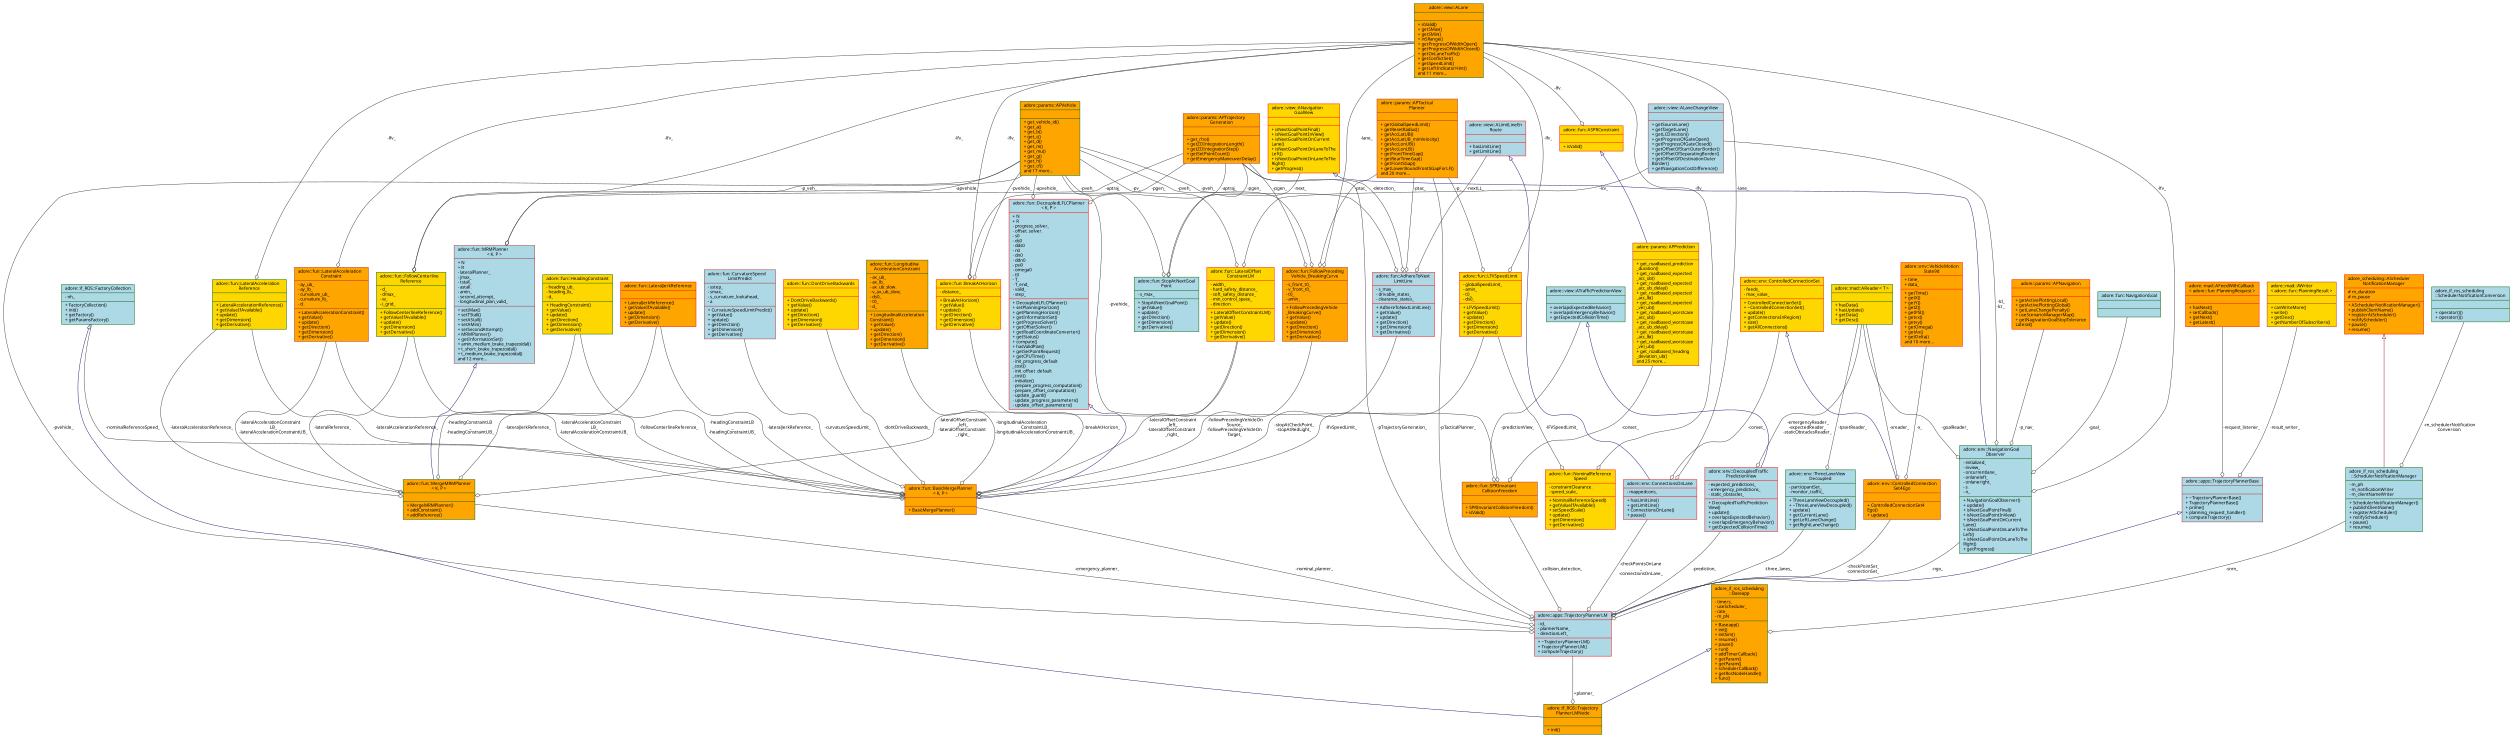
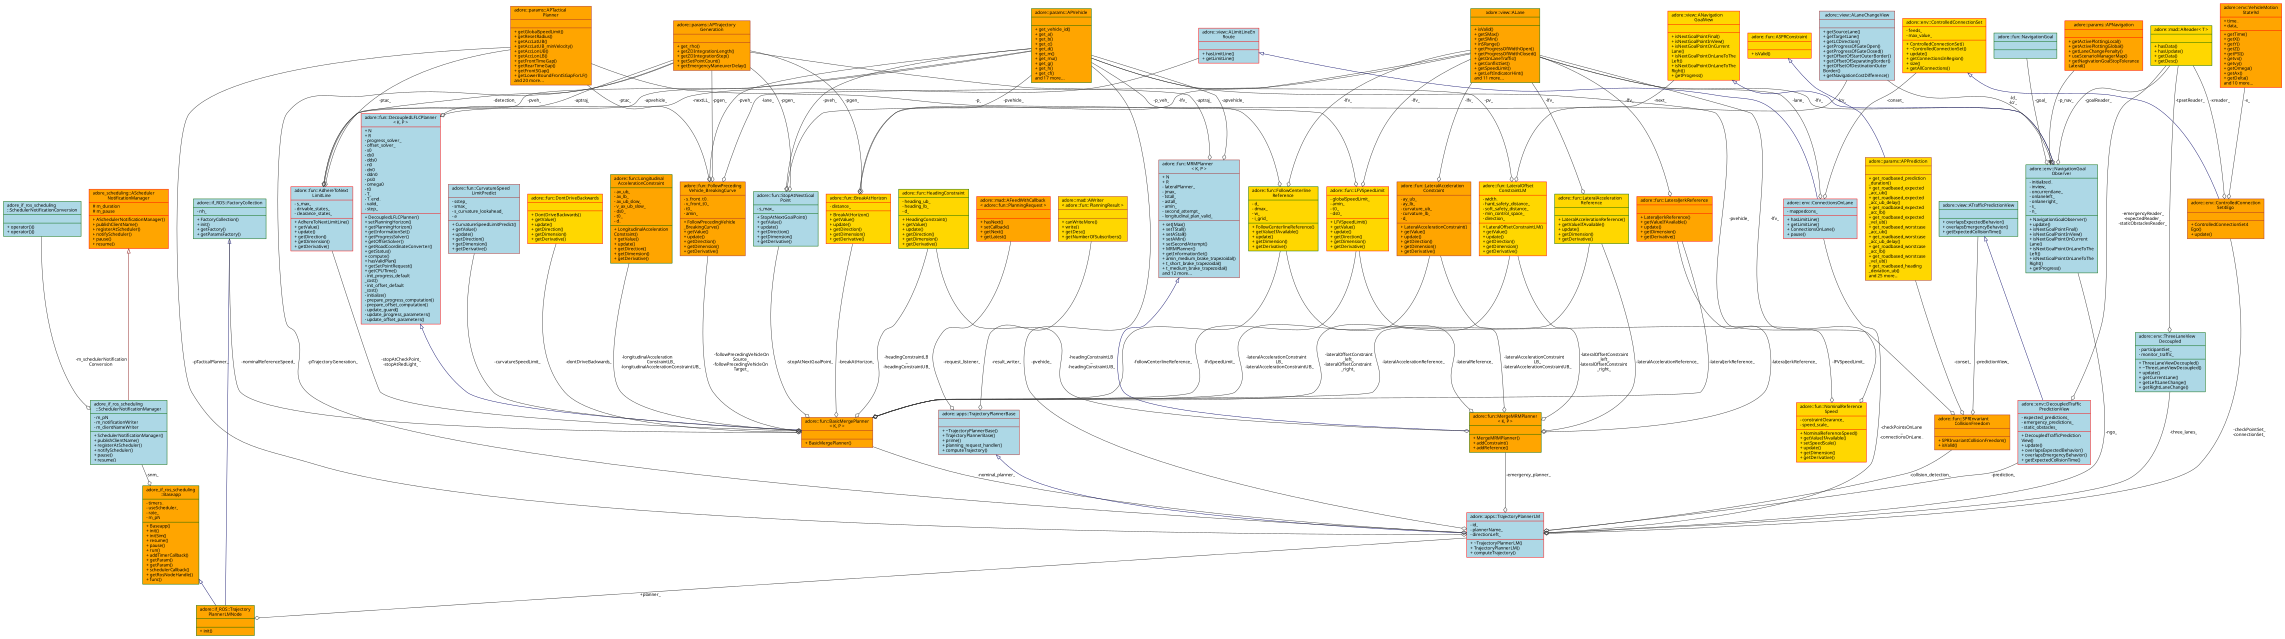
edge "adore::view::ALane" -> "adore::fun::ASPRConstraint": now "adore::view::ALane" -> "adore::fun::LateralJerkReference"
edge "adore::fun::StopAtNextGoal" -> "adore::fun::BasicMergePlanner": added, label "-stopAtNextGoalPoint_"
edge "adore::params::APNavigation" -> "adore::env::NavigationGoal": arrowhead odiamond -> normal
